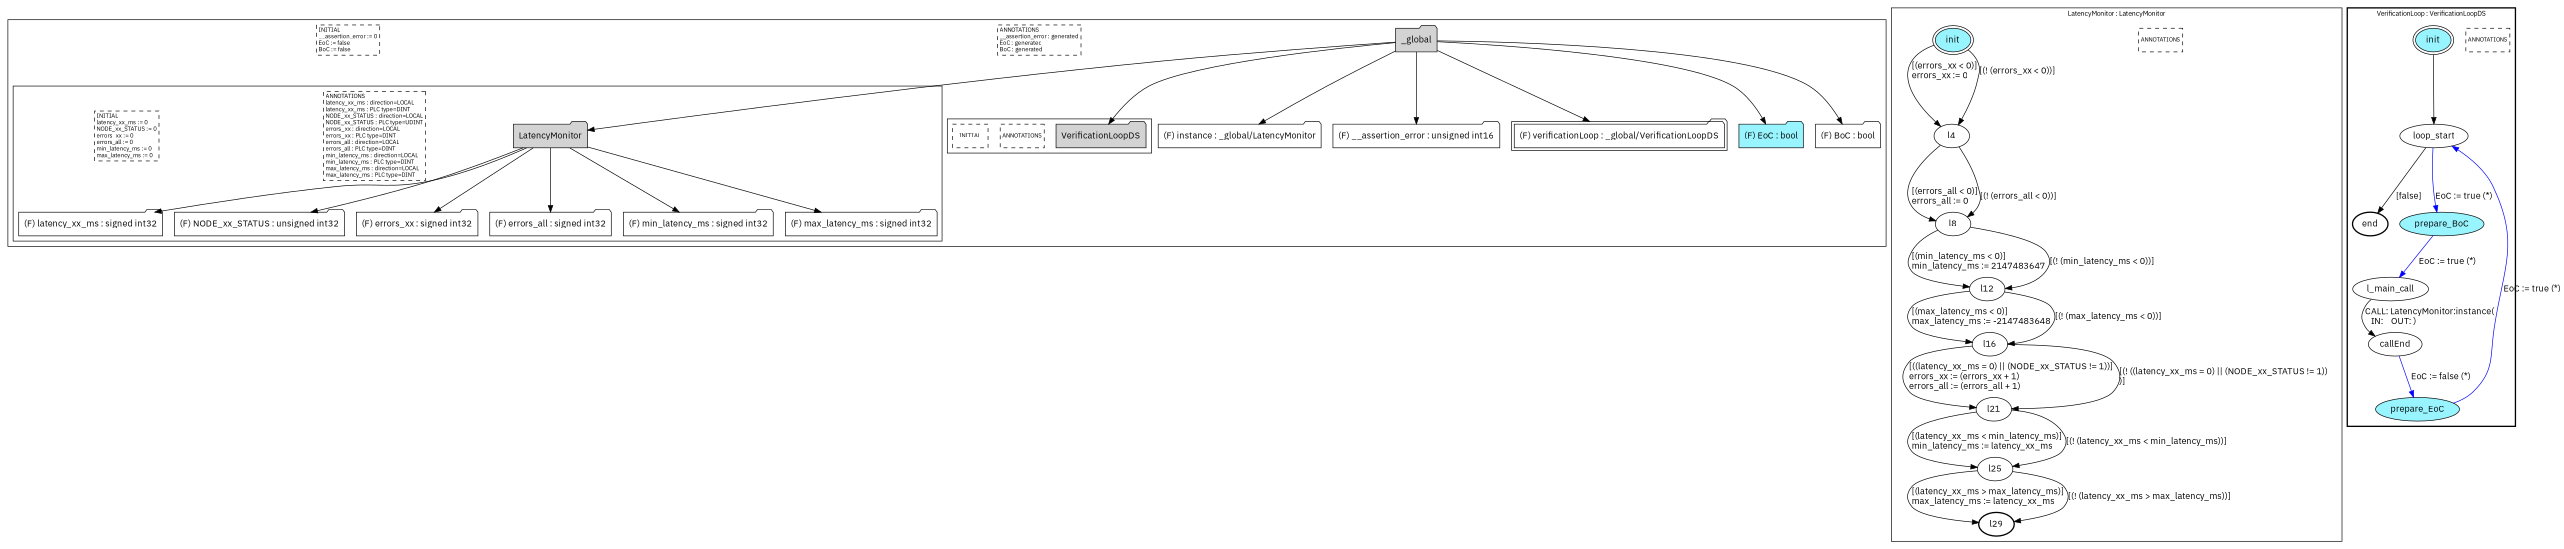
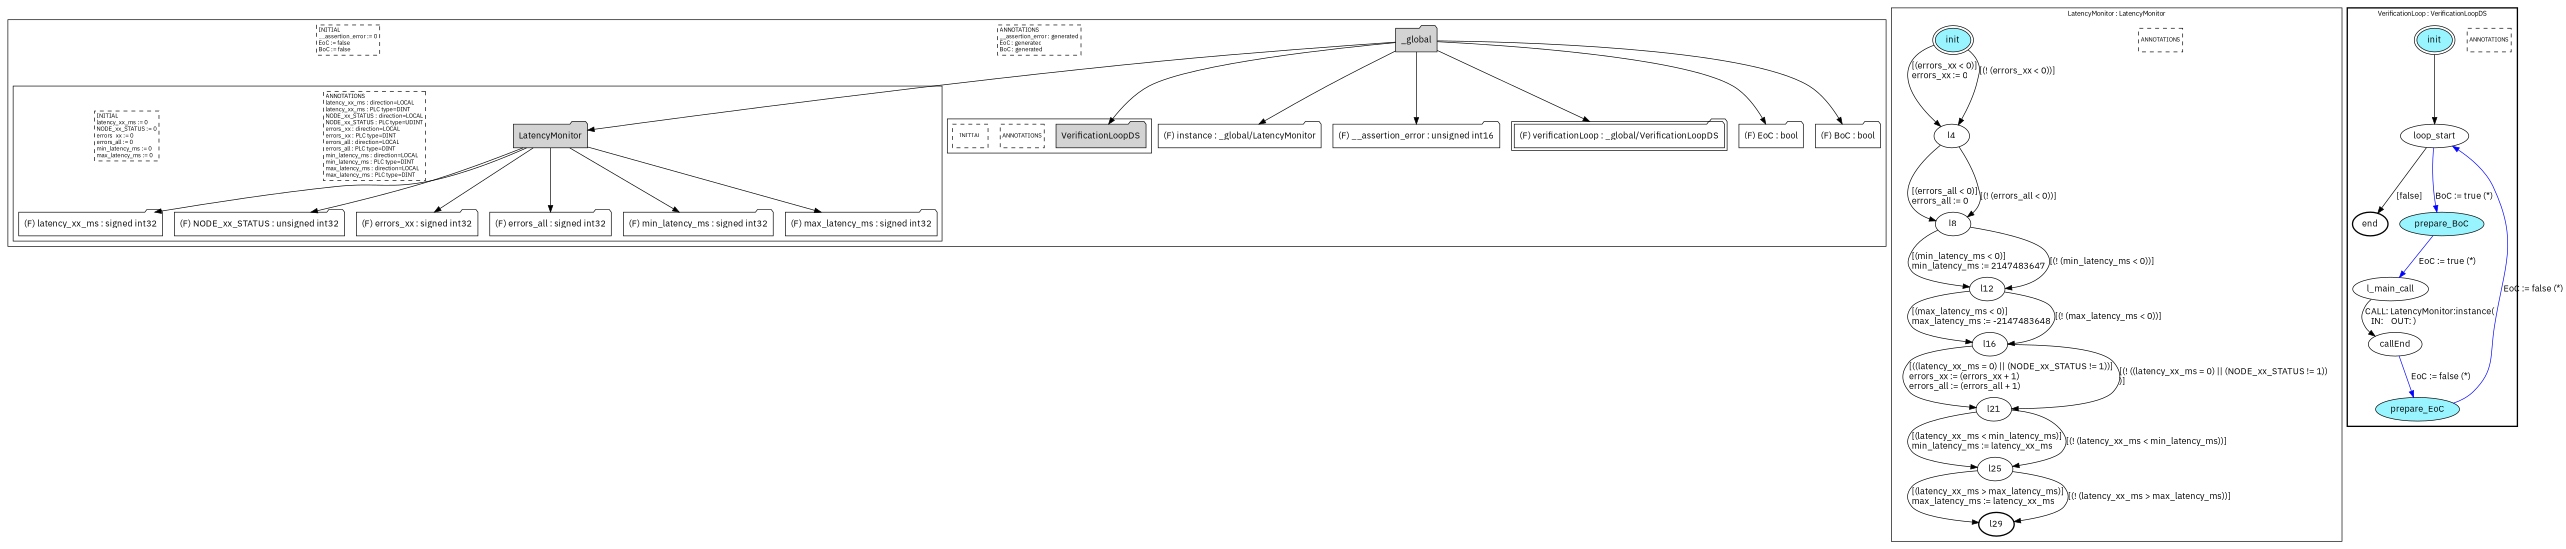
node "(F) EoC : bool": fillcolor cadetblue1 -> white
edge "loop_start" -> "prepare_BoC": label "EoC := true (*)" -> "BoC := true (*)"
edge "prepare_EoC" -> "loop_start": label "EoC := true (*)" -> "EoC := false (*)"
